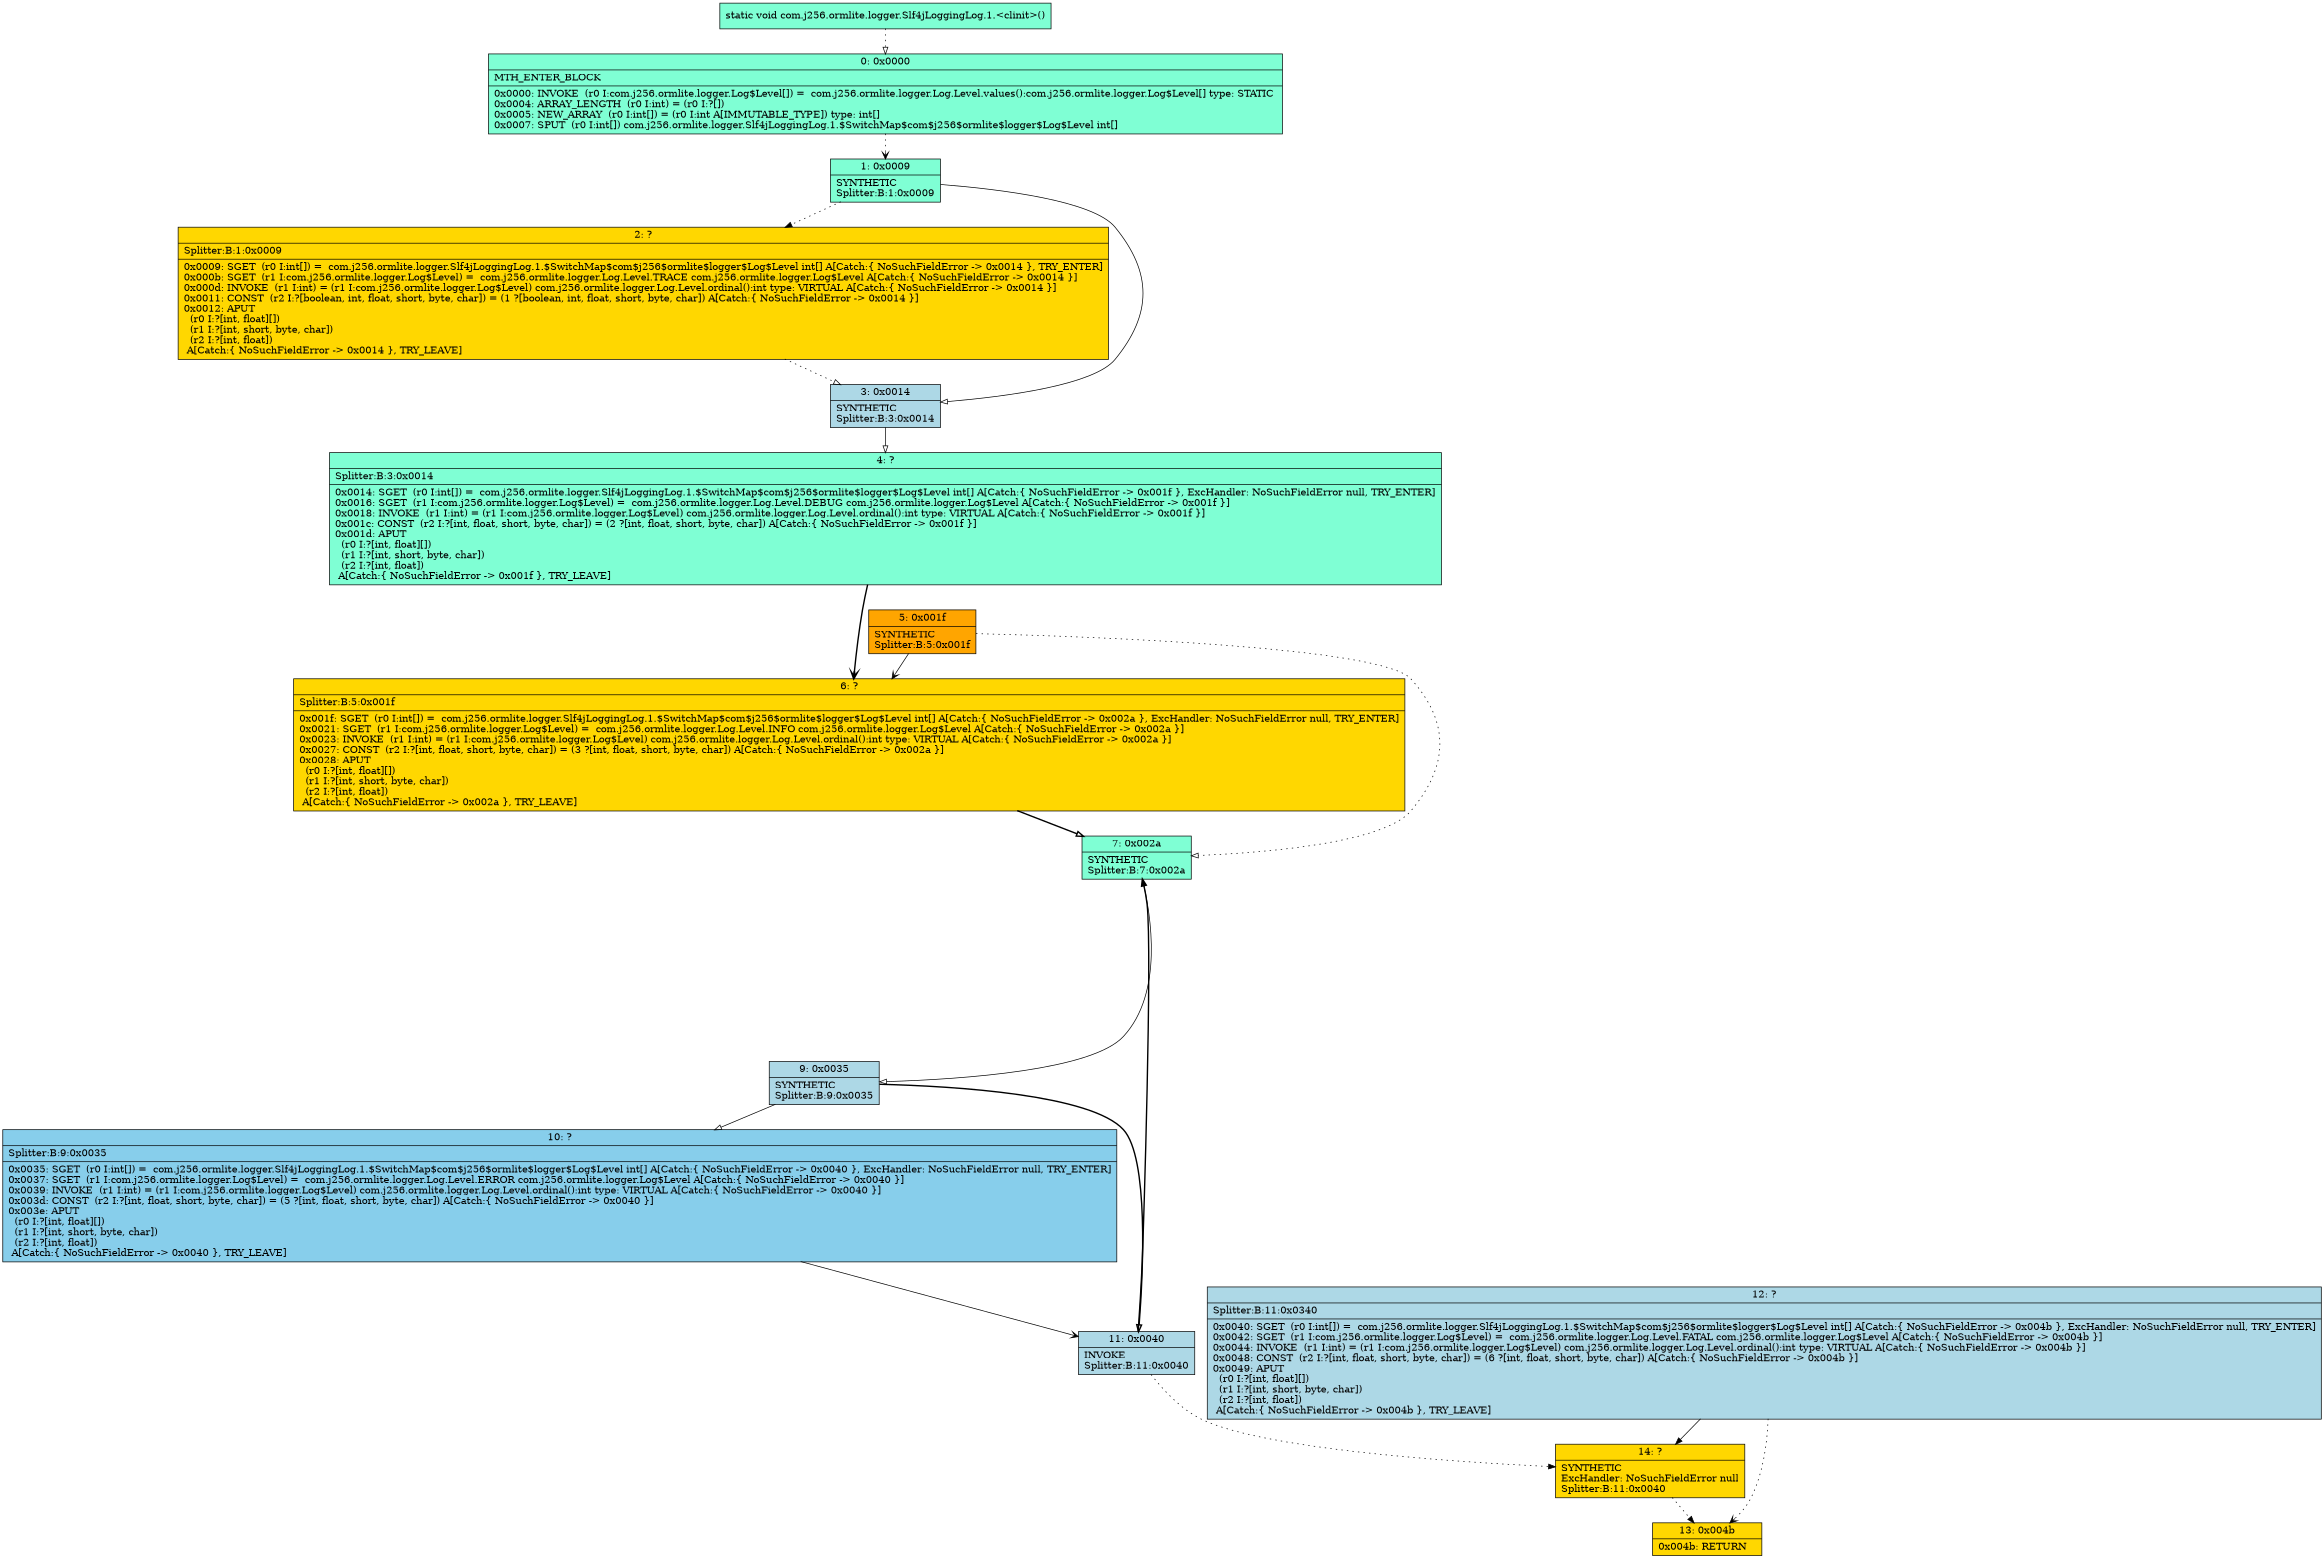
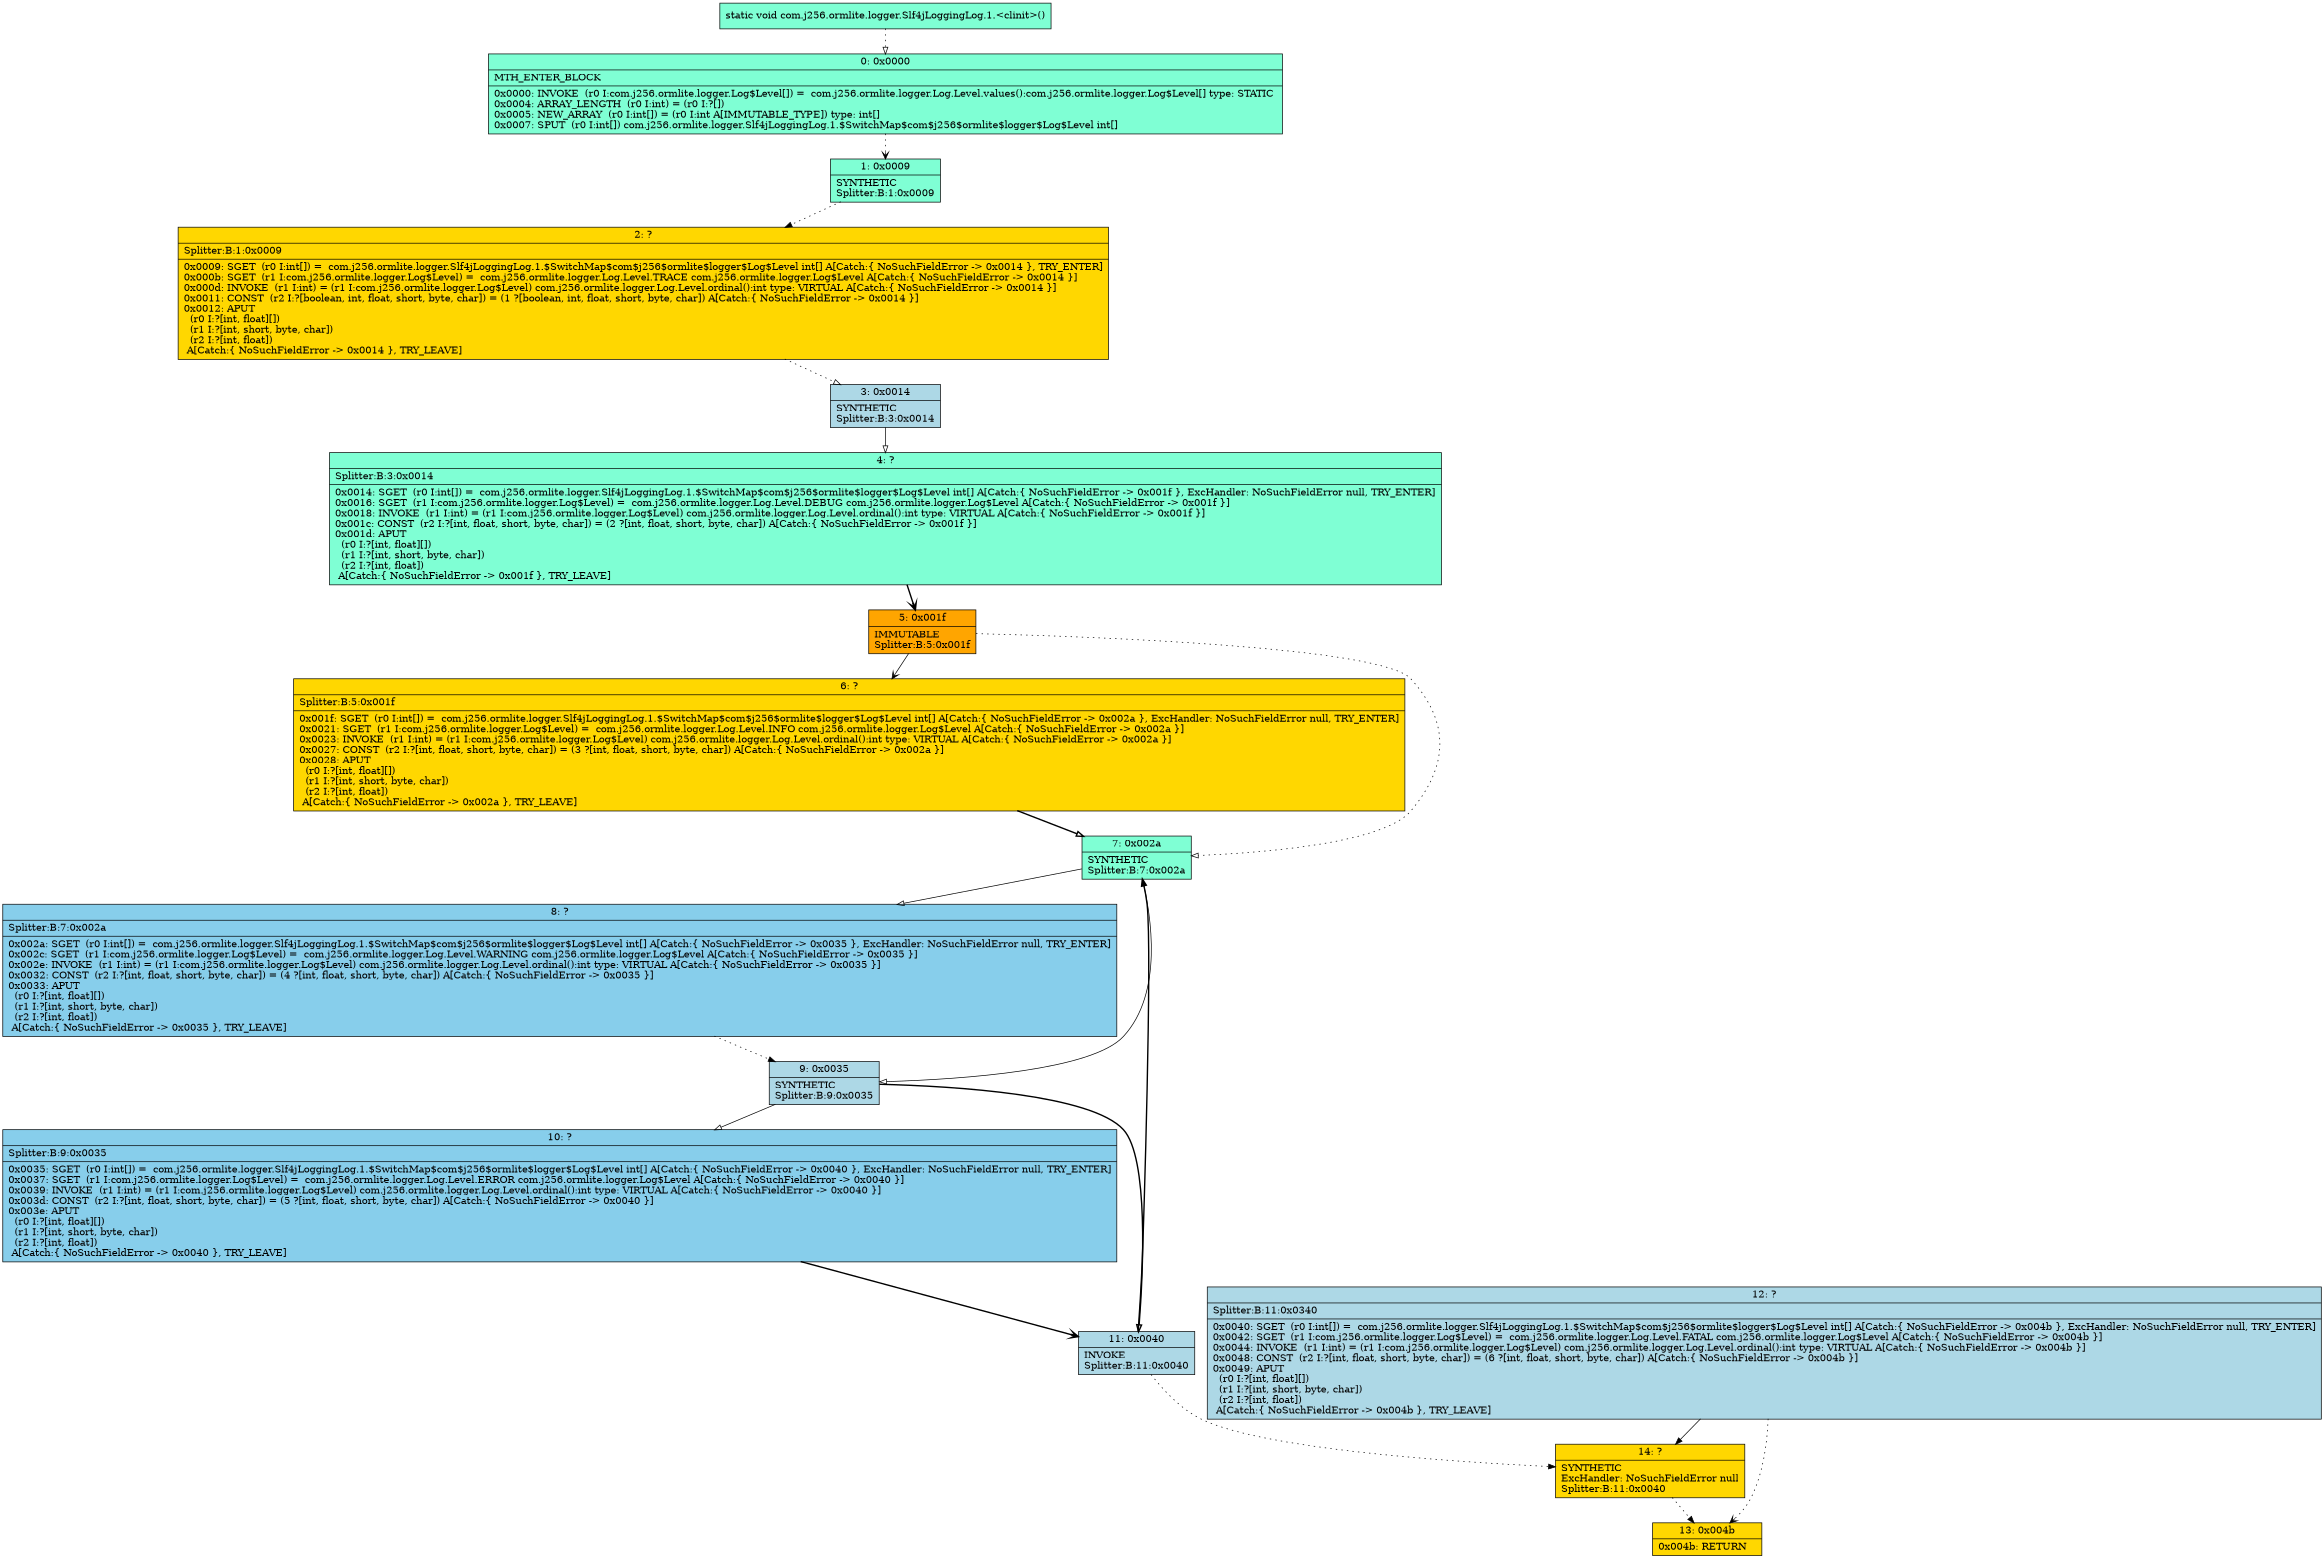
edge "1: 0x0009" -> "3: 0x0014": removed
edge "4: ?" -> "6: ?": now "4: ?" -> "5: 0x001f"
node "5: 0x001f": text "SYNTHETIC" -> "IMMUTABLE"
node "8: ?": added
edge "10: ?" -> "11: 0x0040": style solid -> bold
